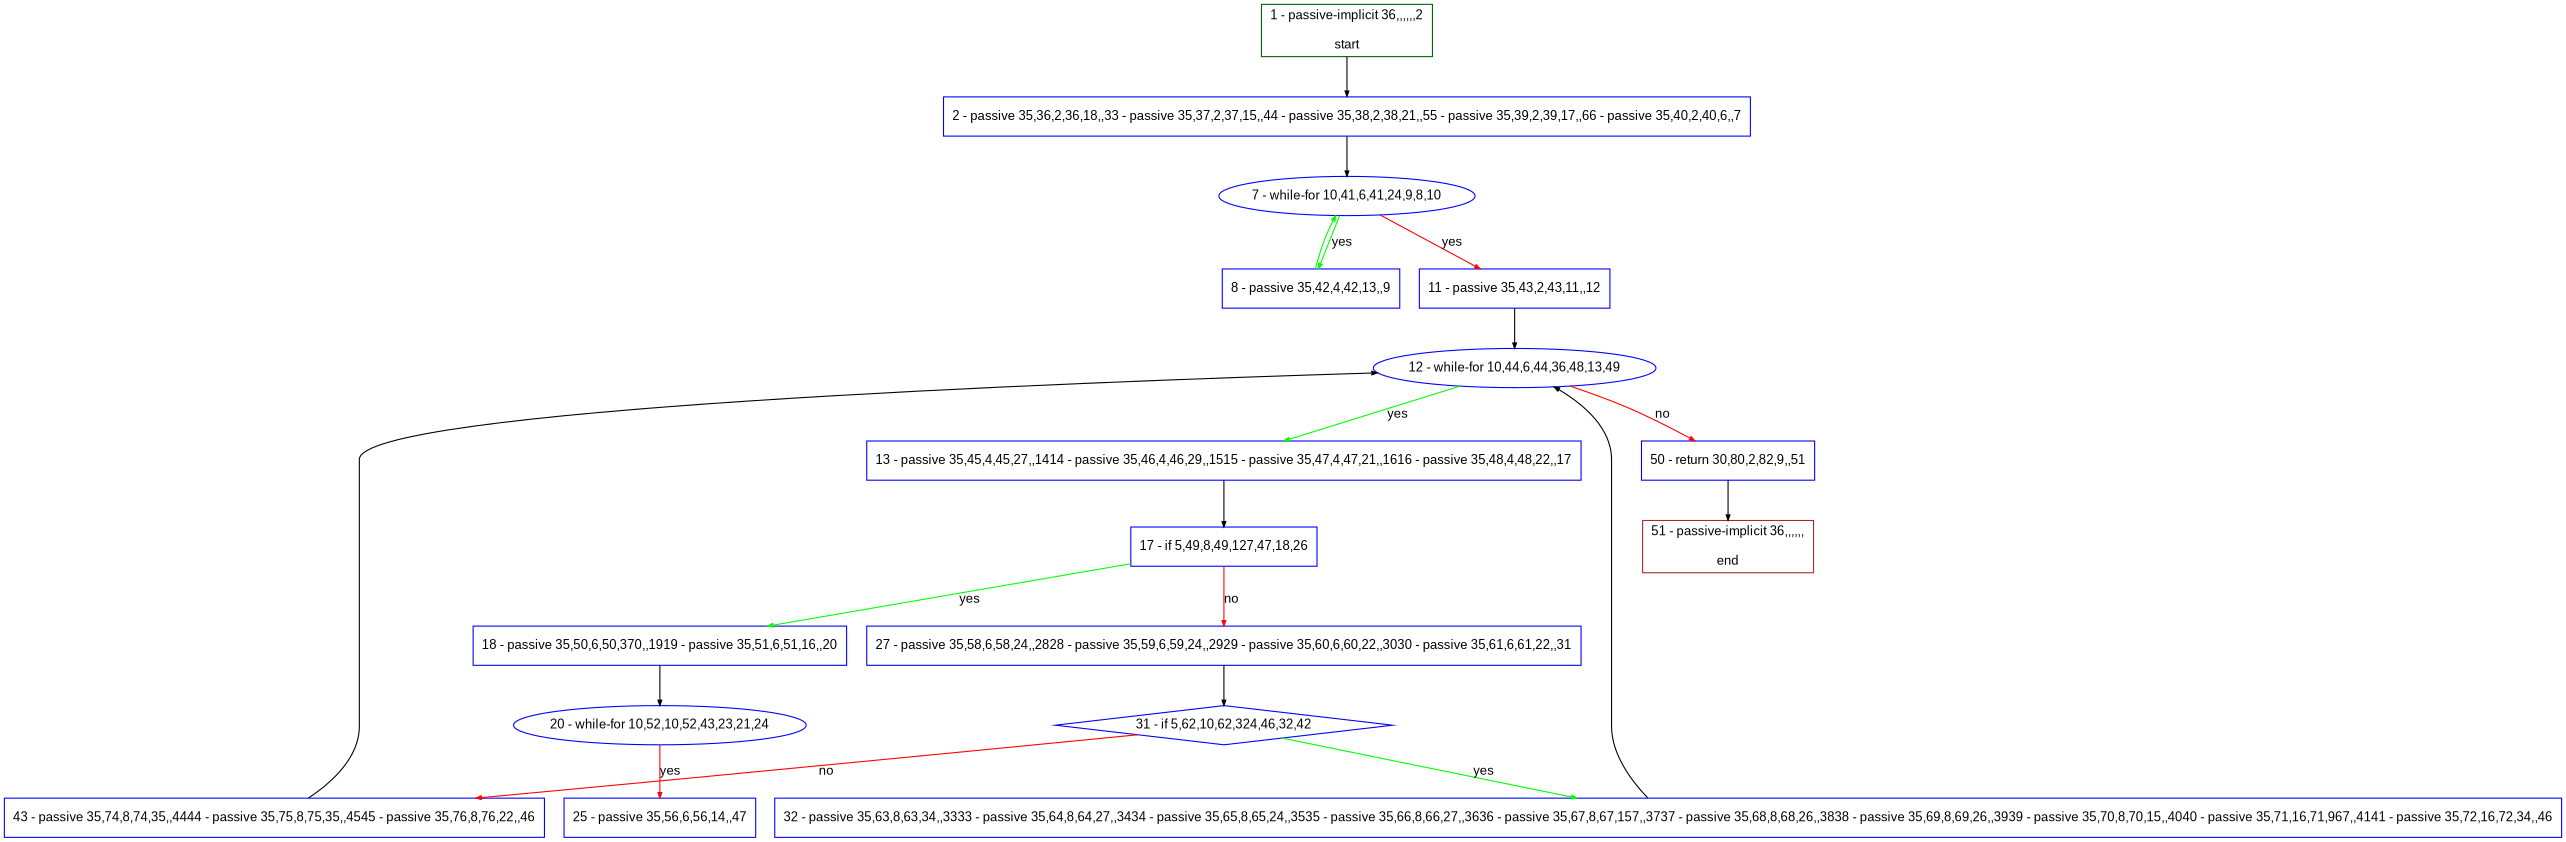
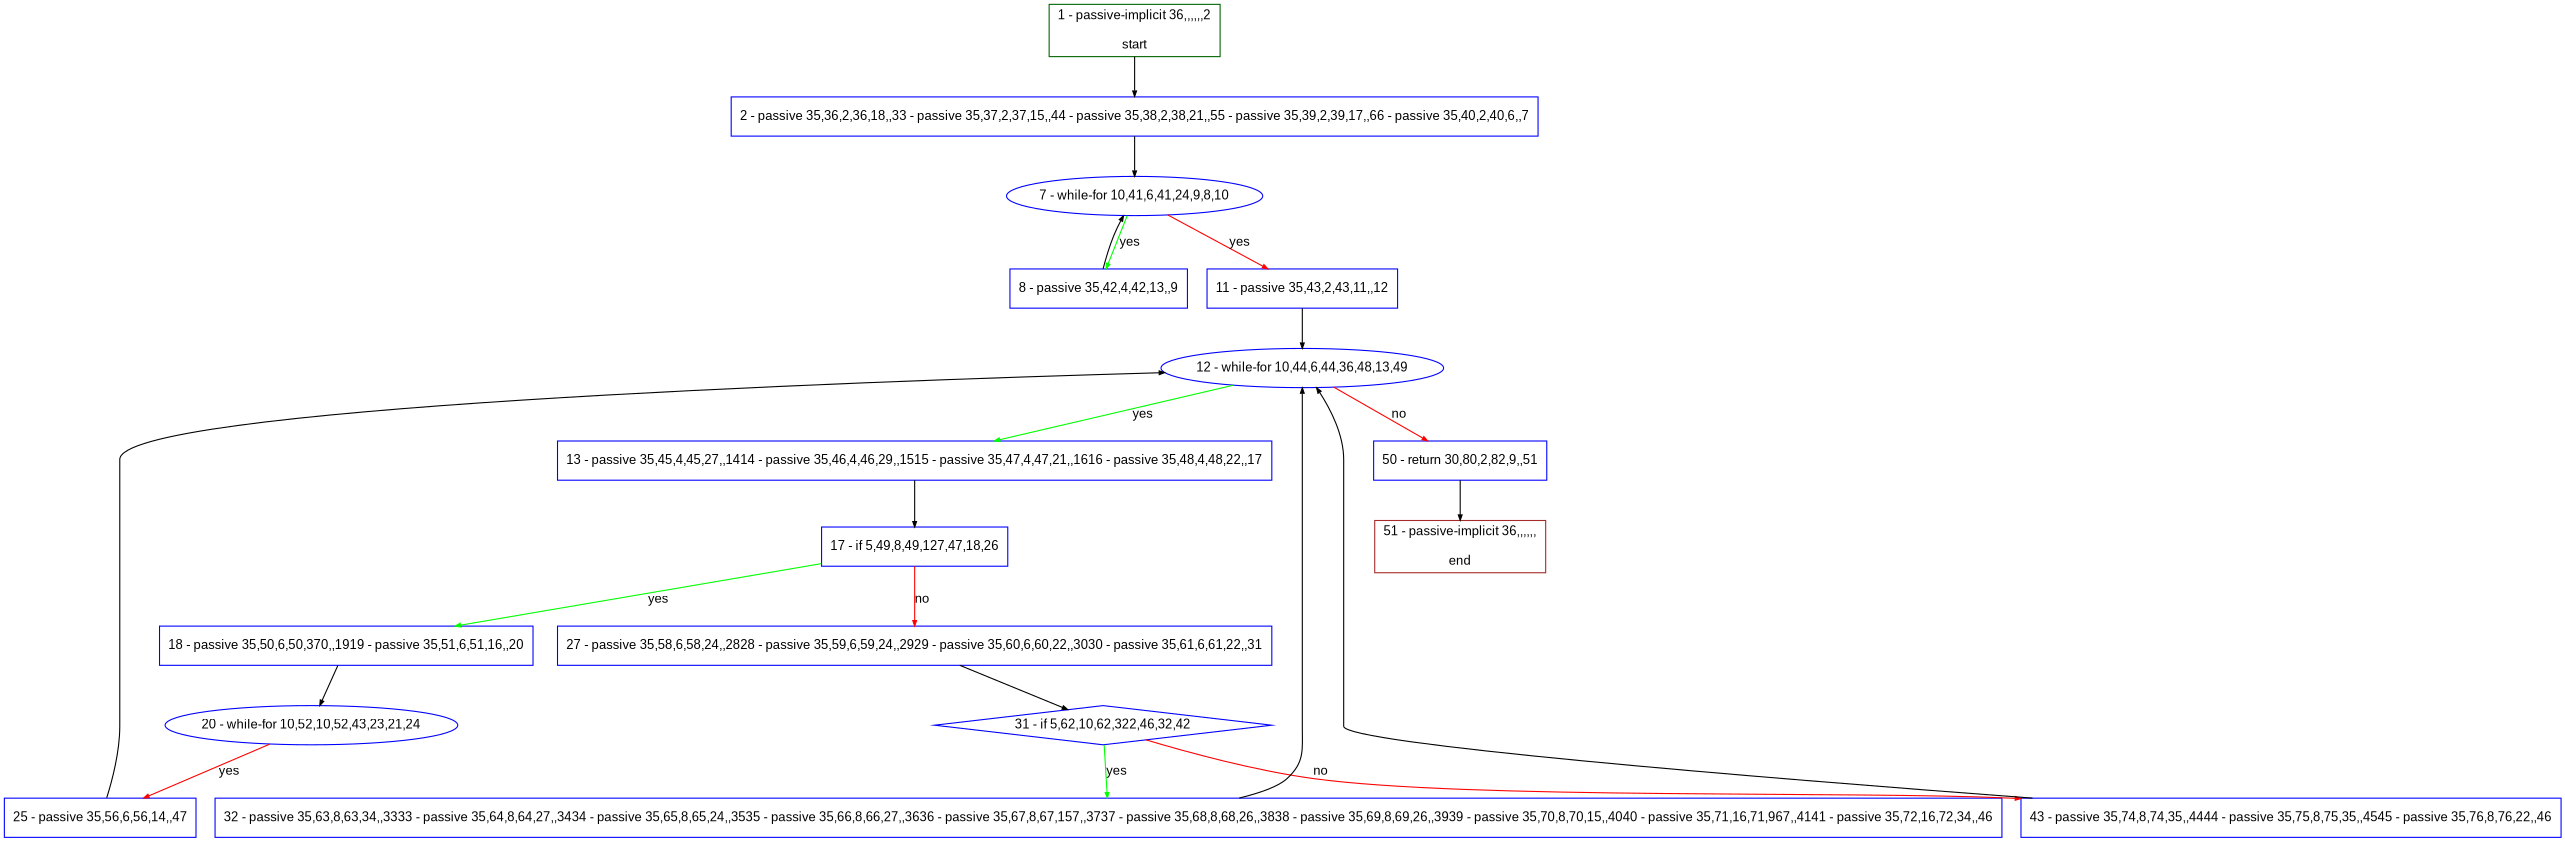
edge "8 - passive 35,42,4,42,13,,9" -> "7 - while-for 10,41,6,41,24,9,8,10": color #00ff00 -> #000000
edge "25 - passive 35,56,6,56,14,,47" -> "12 - while-for 10,44,6,44,36,48,13,49": added
node "31 - if 5,62,10,62,324,46,32,42": label "31 - if 5,62,10,62,324,46,32,42" -> "31 - if 5,62,10,62,322,46,32,42"
